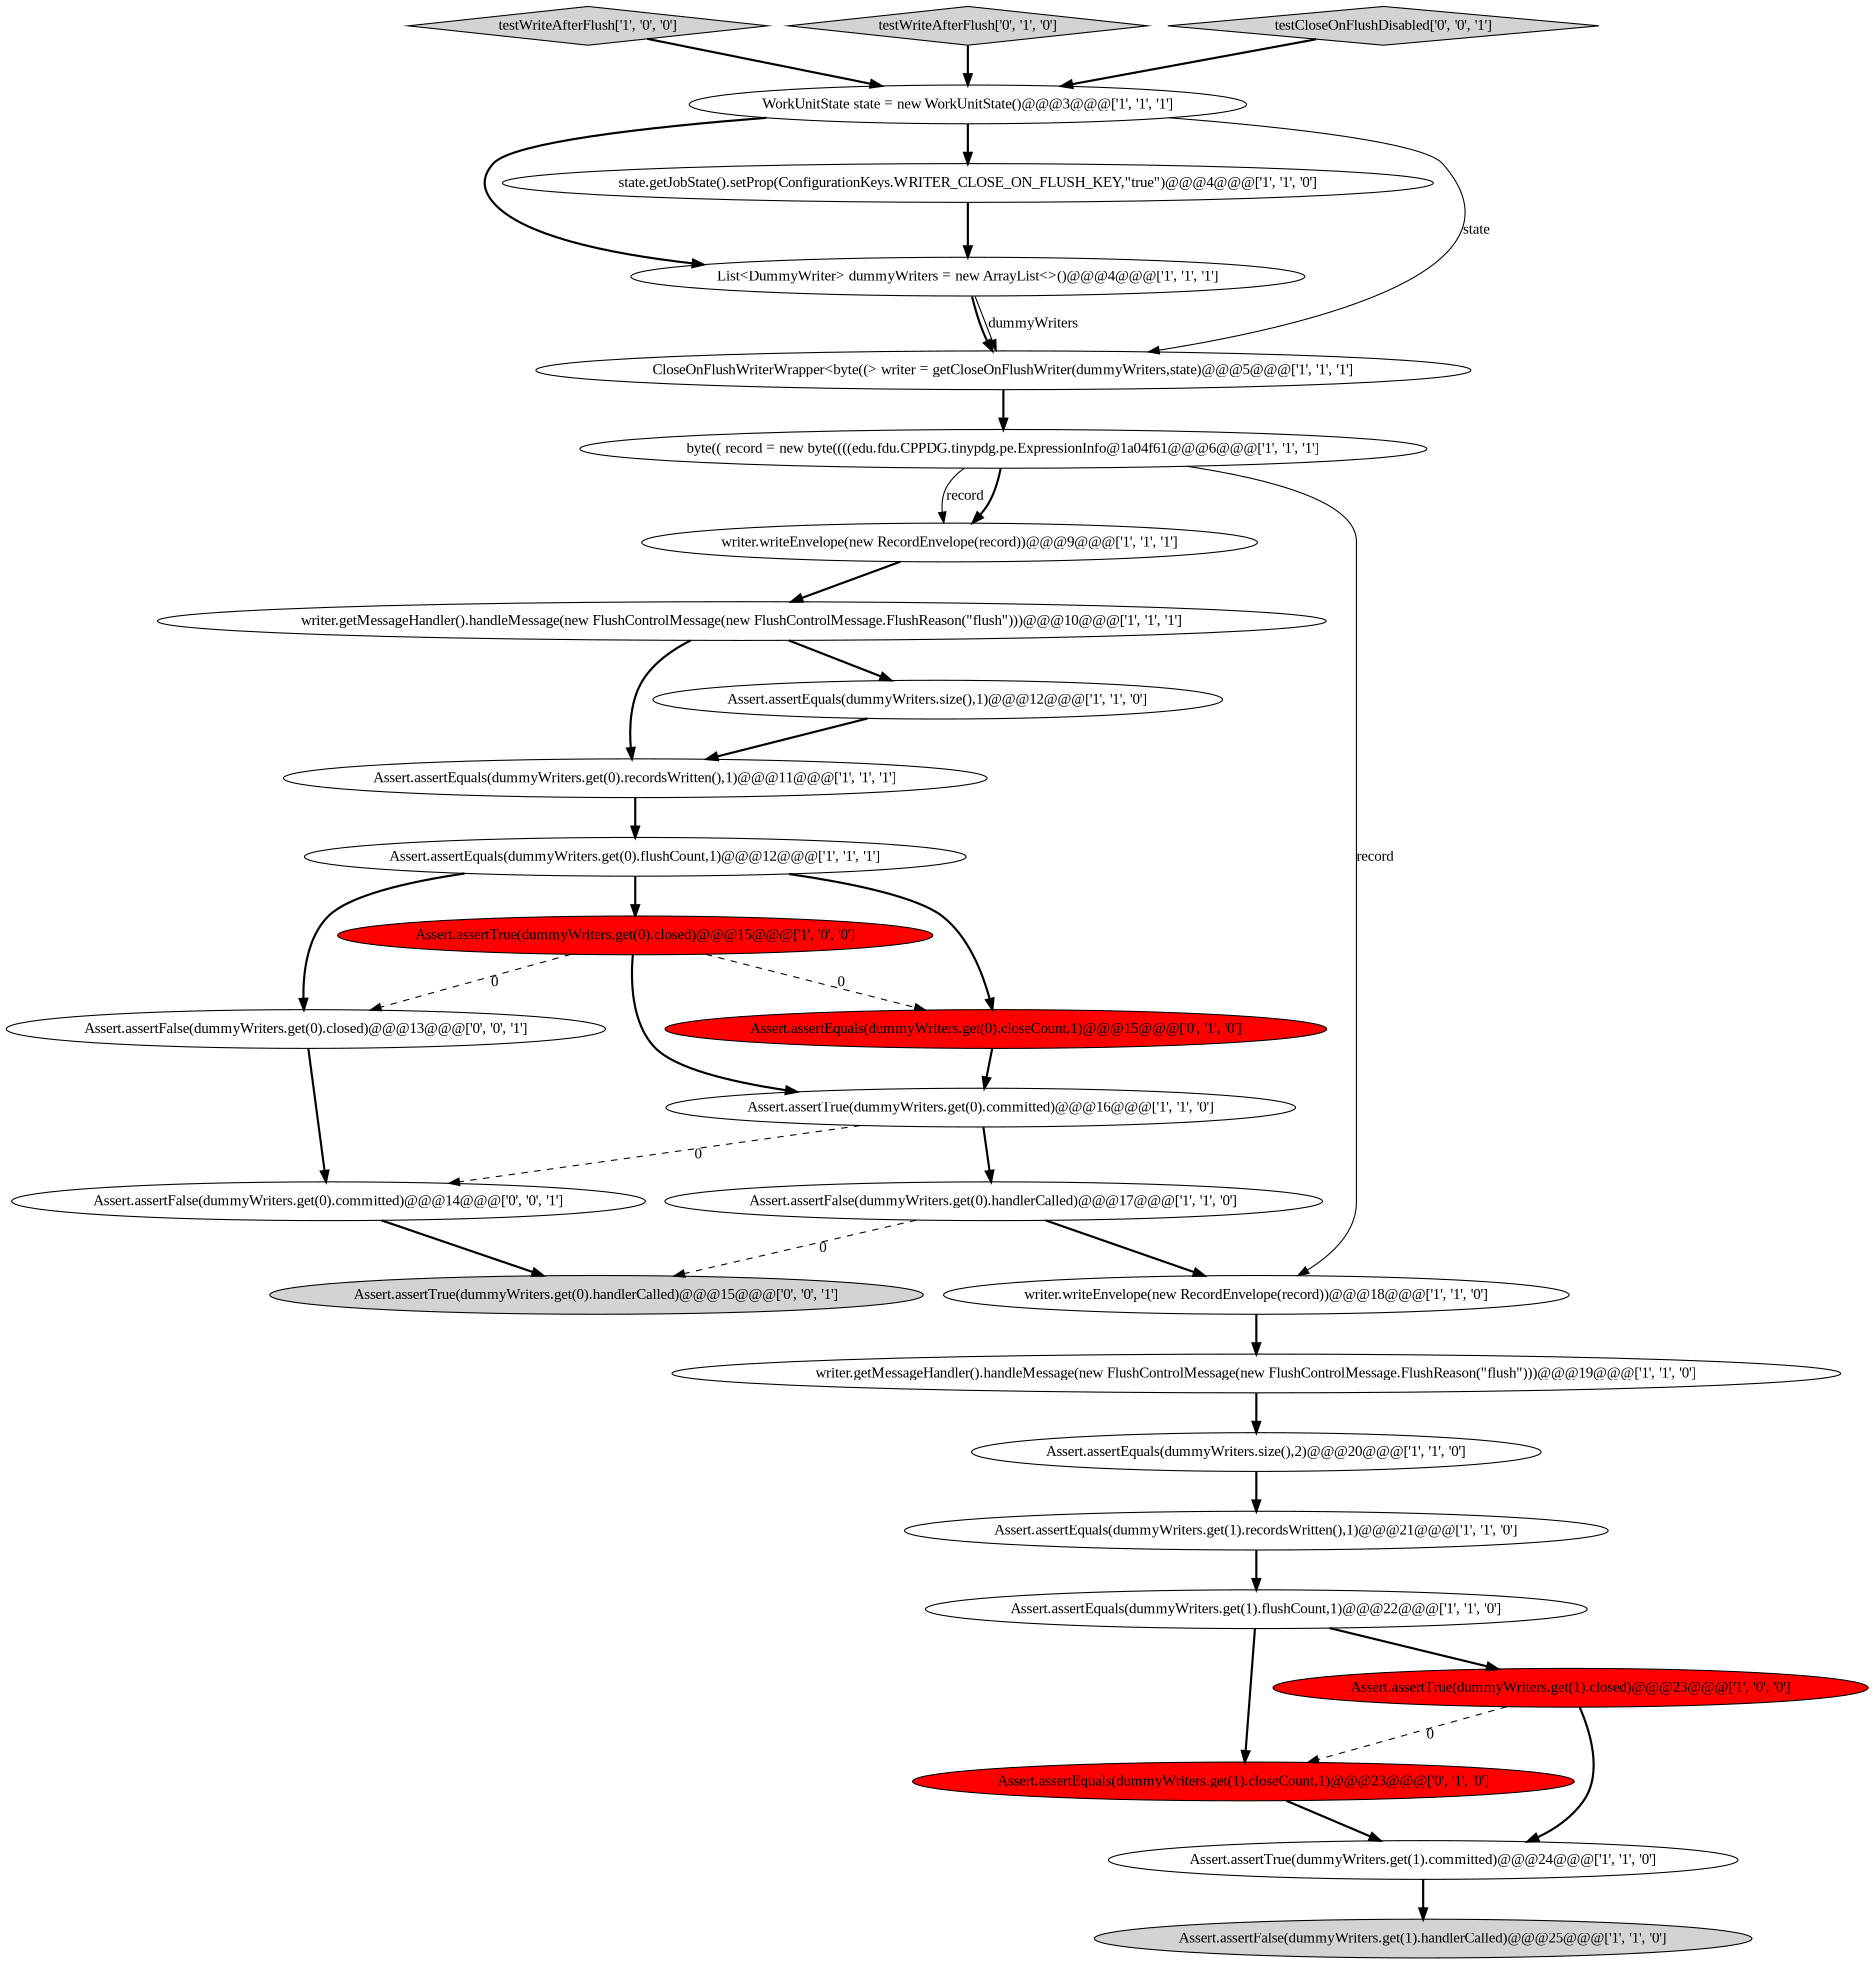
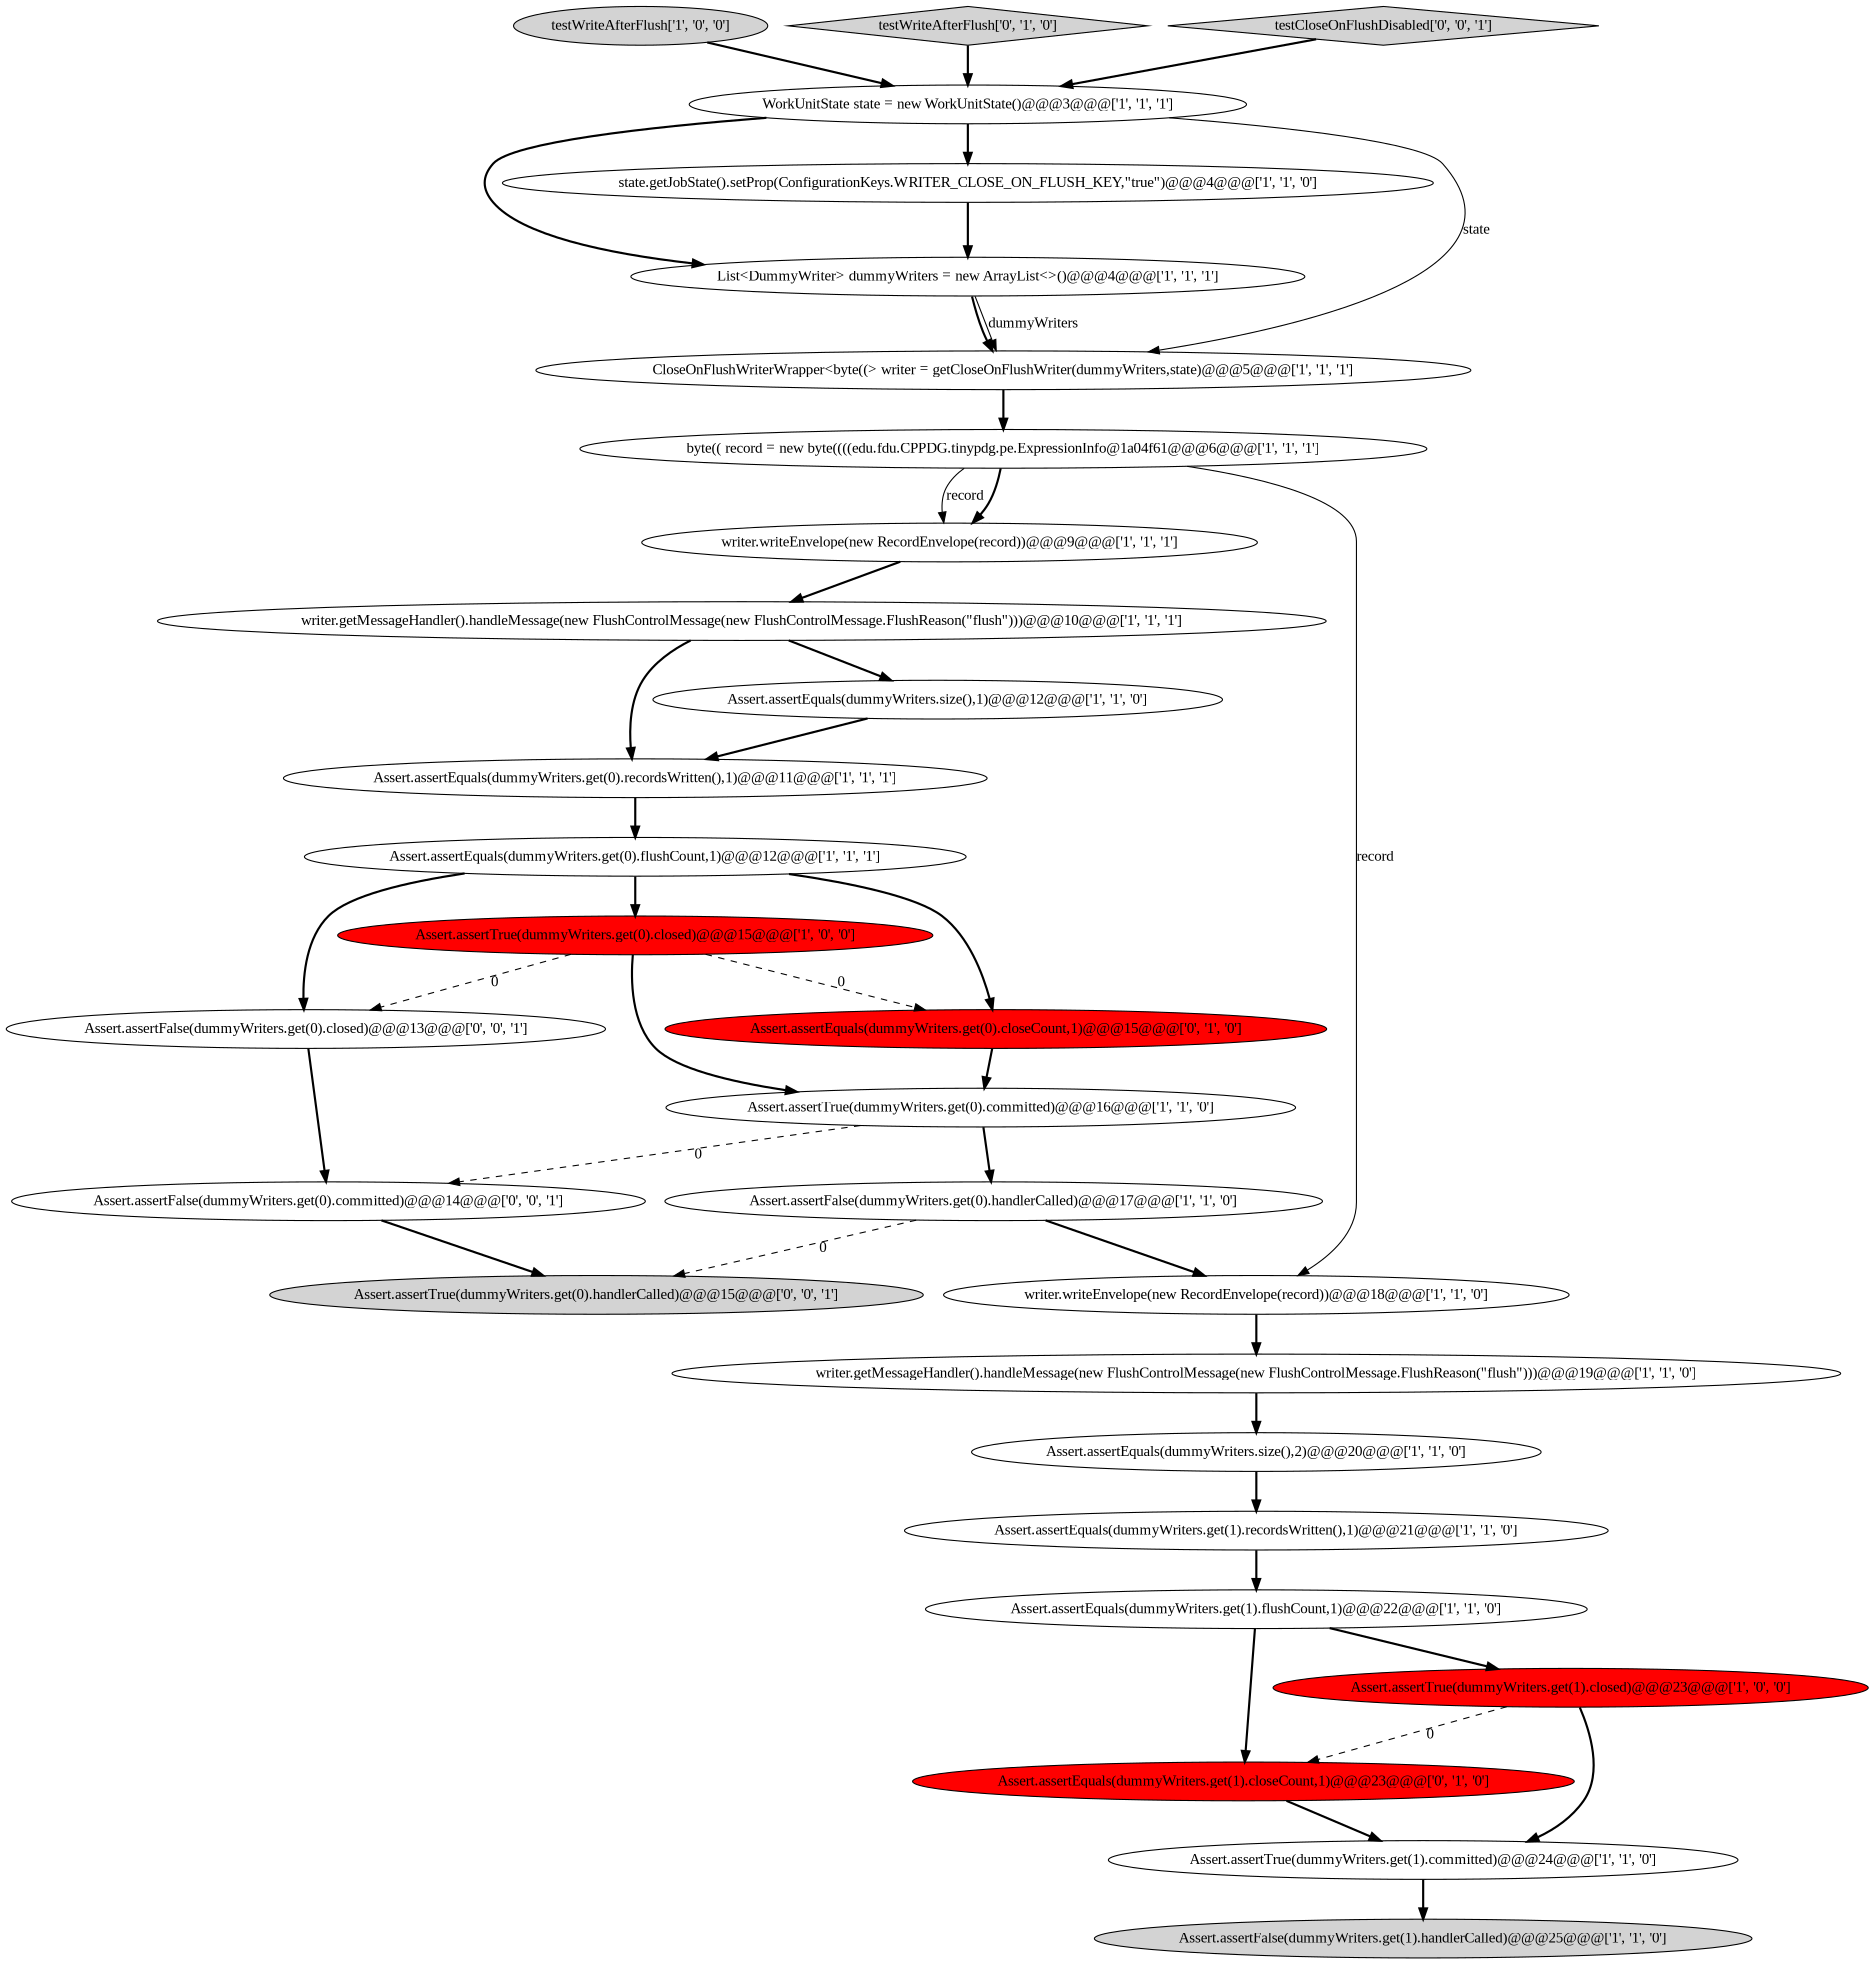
node "testWriteAfterFlush['1', '0', '0']": shape diamond -> ellipse
